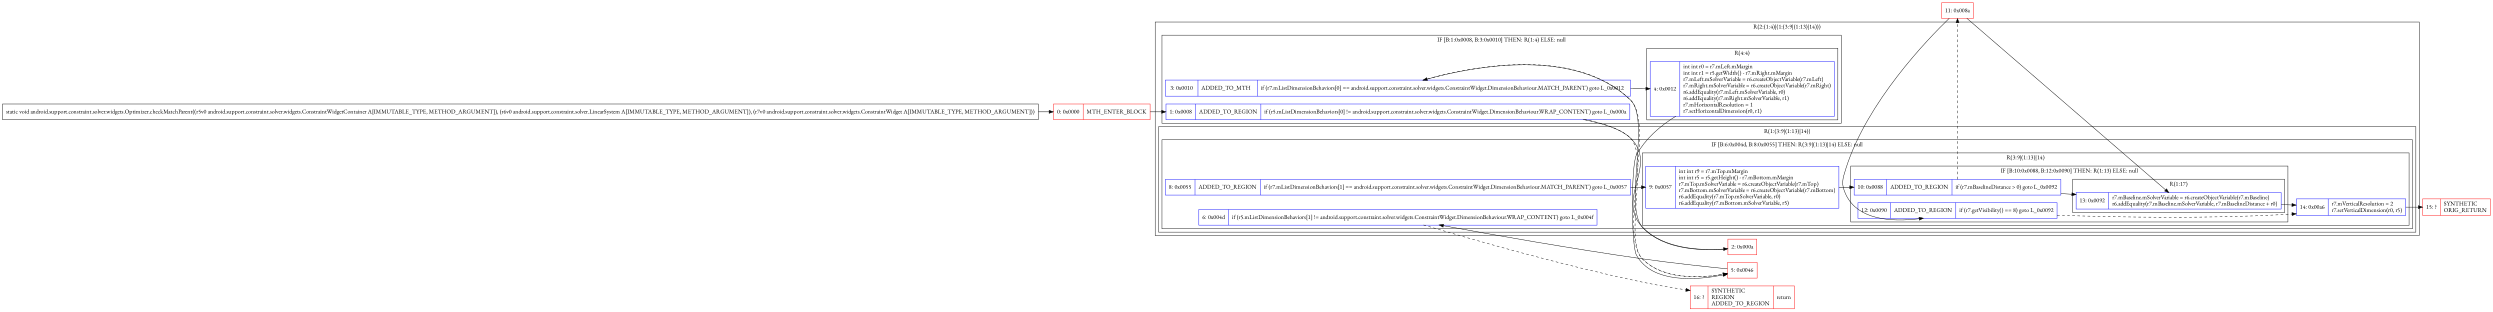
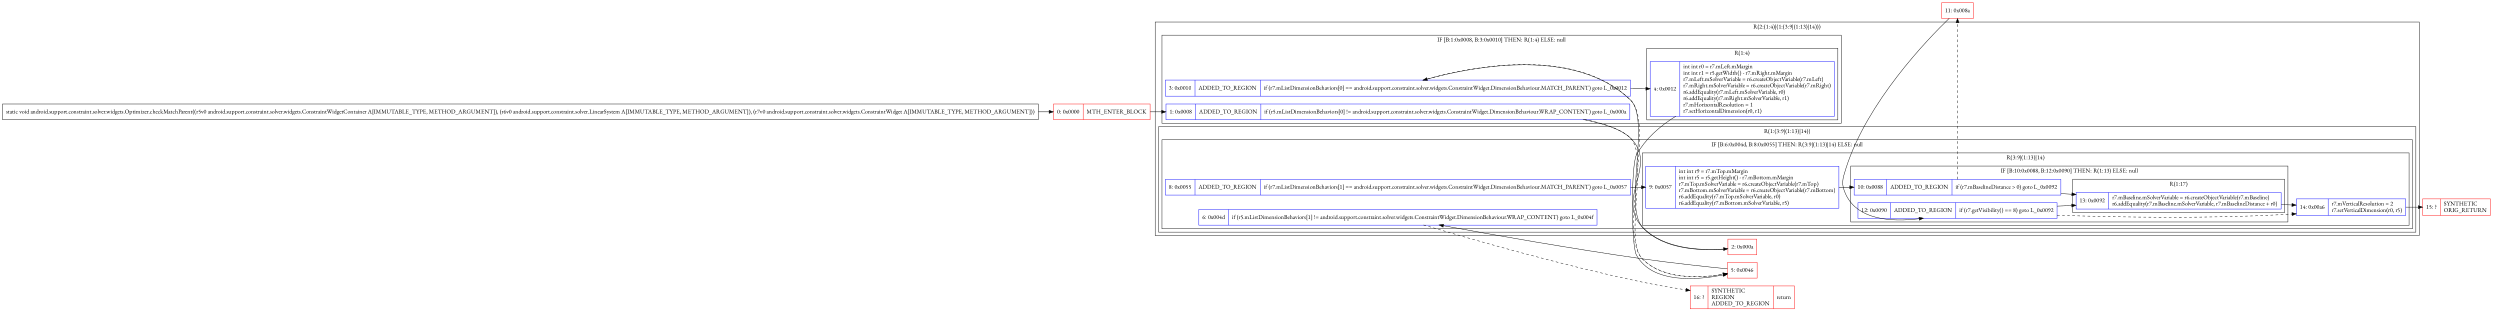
cluster "R(4:4)": label "R(4:4)" -> "R(1:4)"
node "3: 0x0010": text "ADDED_TO_MTH" -> "ADDED_TO_REGION"
edge "11: 0x008a" -> "13: 0x0092": now "12: 0x0090" -> "13: 0x0092"
